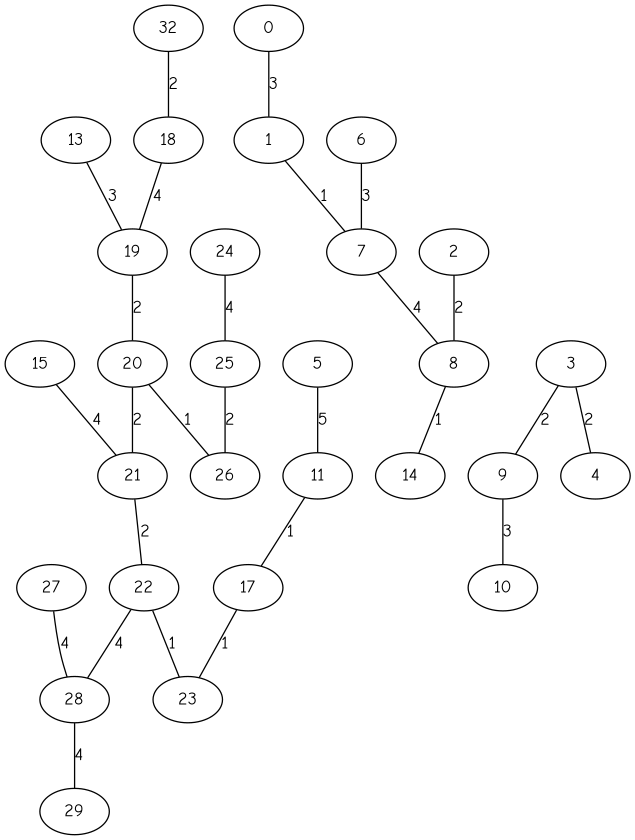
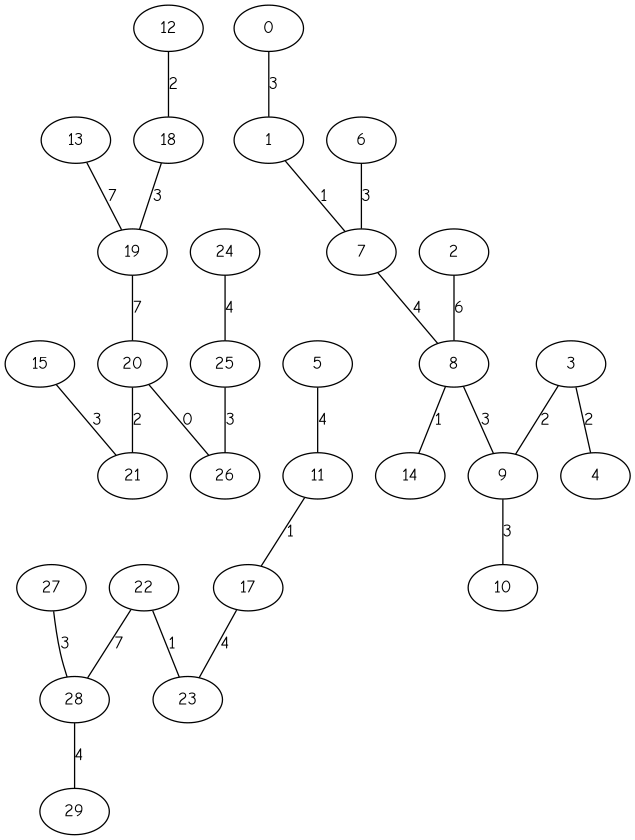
node "32": label "32" -> "12"
edge "13" -- "19": label "3" -> "7"
edge "18" -- "19": label "4" -> "3"
edge "19" -- "20": label "2" -> "7"
edge "2" -- "8": label "2" -> "6"
edge "15" -- "21": label "4" -> "3"
edge "20" -- "26": label "1" -> "0"
edge "25" -- "26": label "2" -> "3"
edge "5" -- "11": label "5" -> "4"
edge "8" -- "9": added, label "3"
edge "21" -- "22": removed, label "2"
edge "27" -- "28": label "4" -> "3"
edge "22" -- "28": label "4" -> "7"
edge "17" -- "23": label "1" -> "4"
